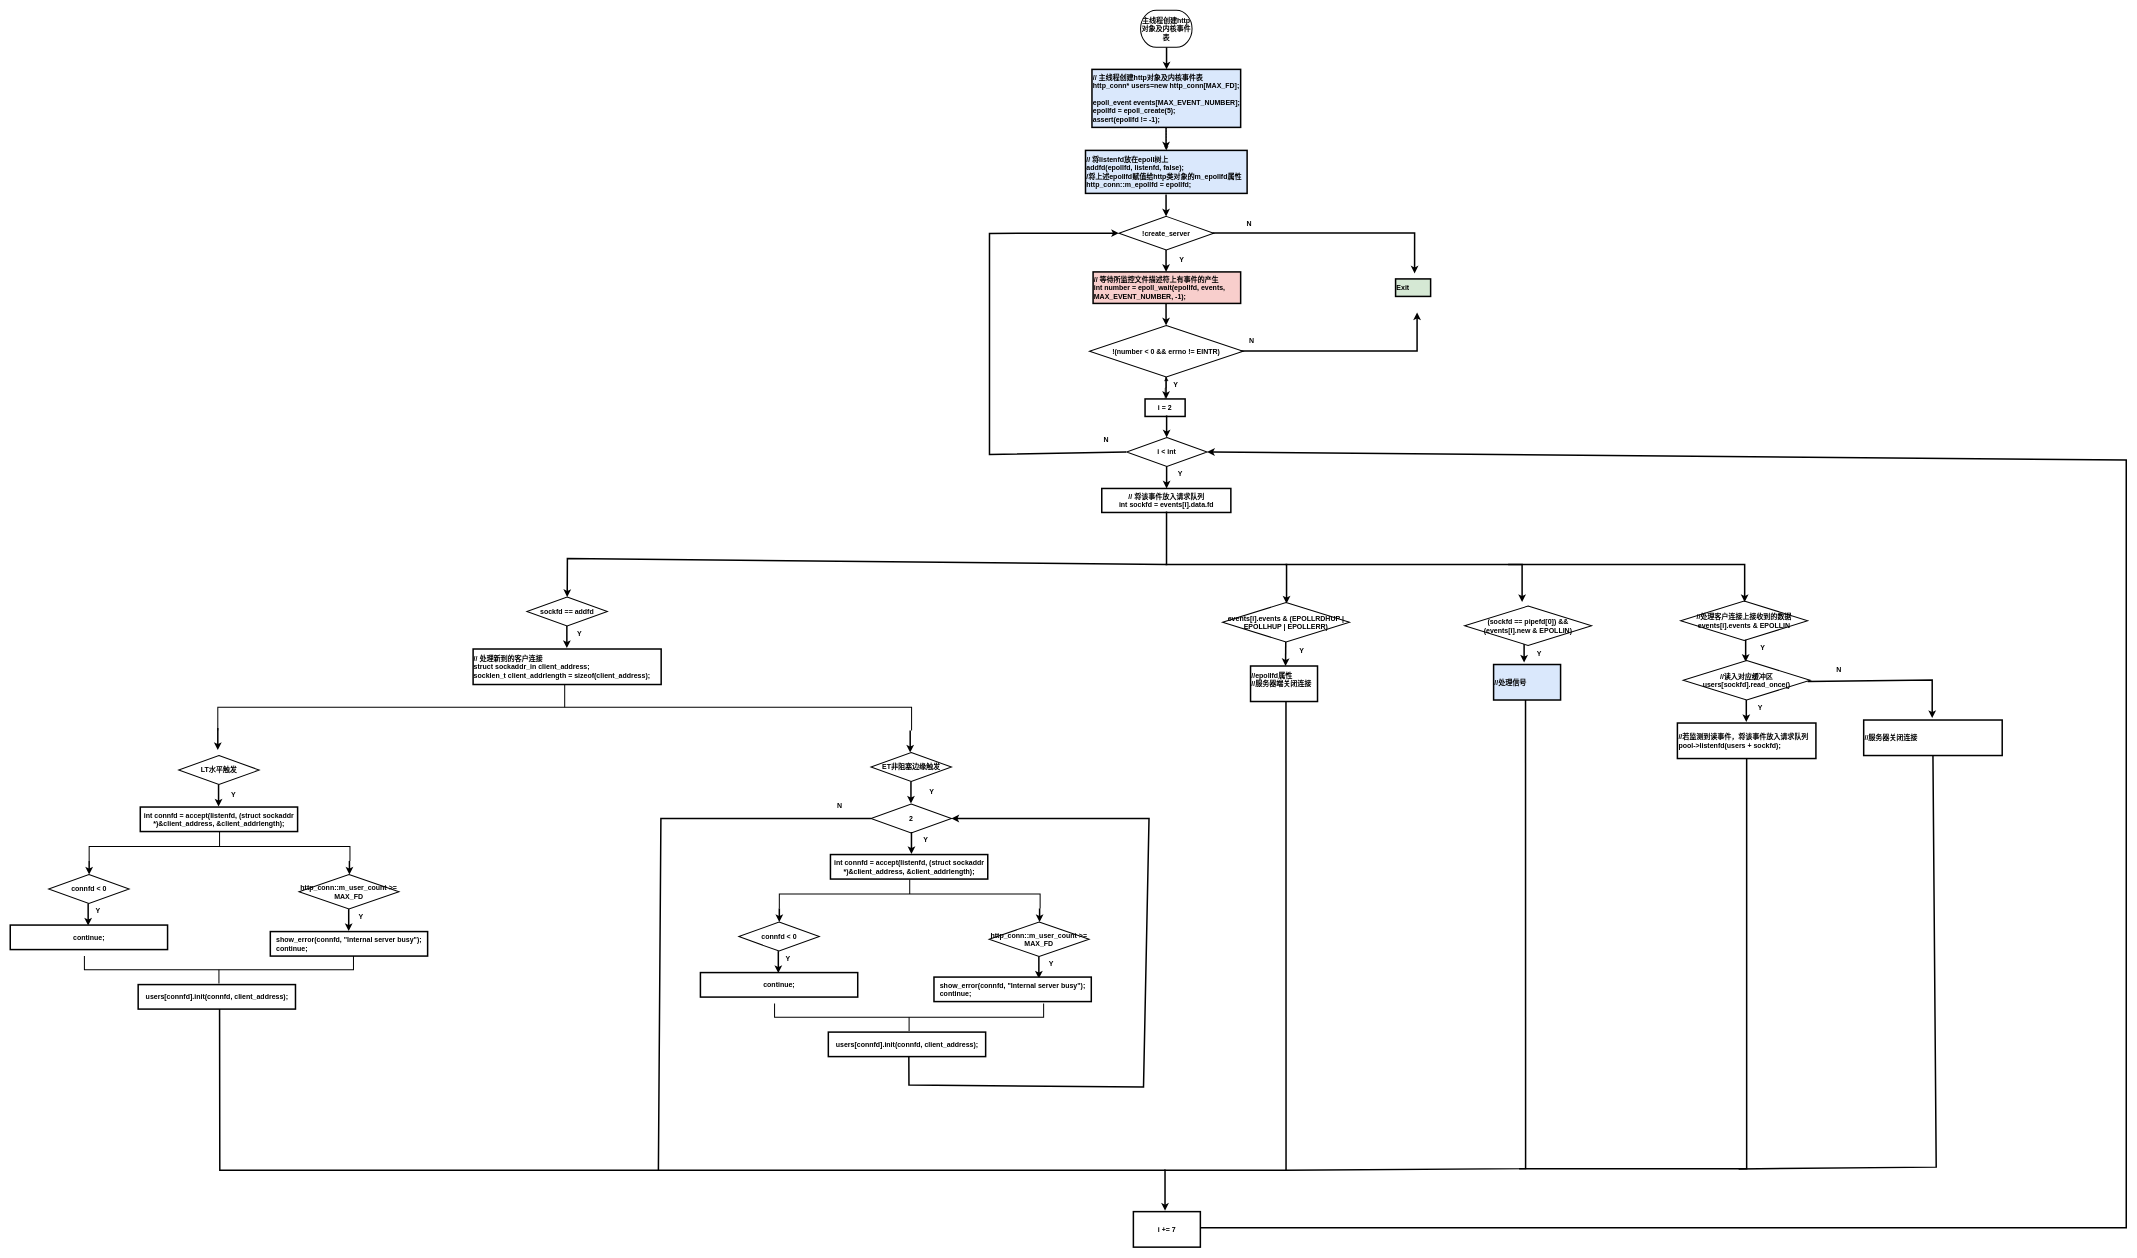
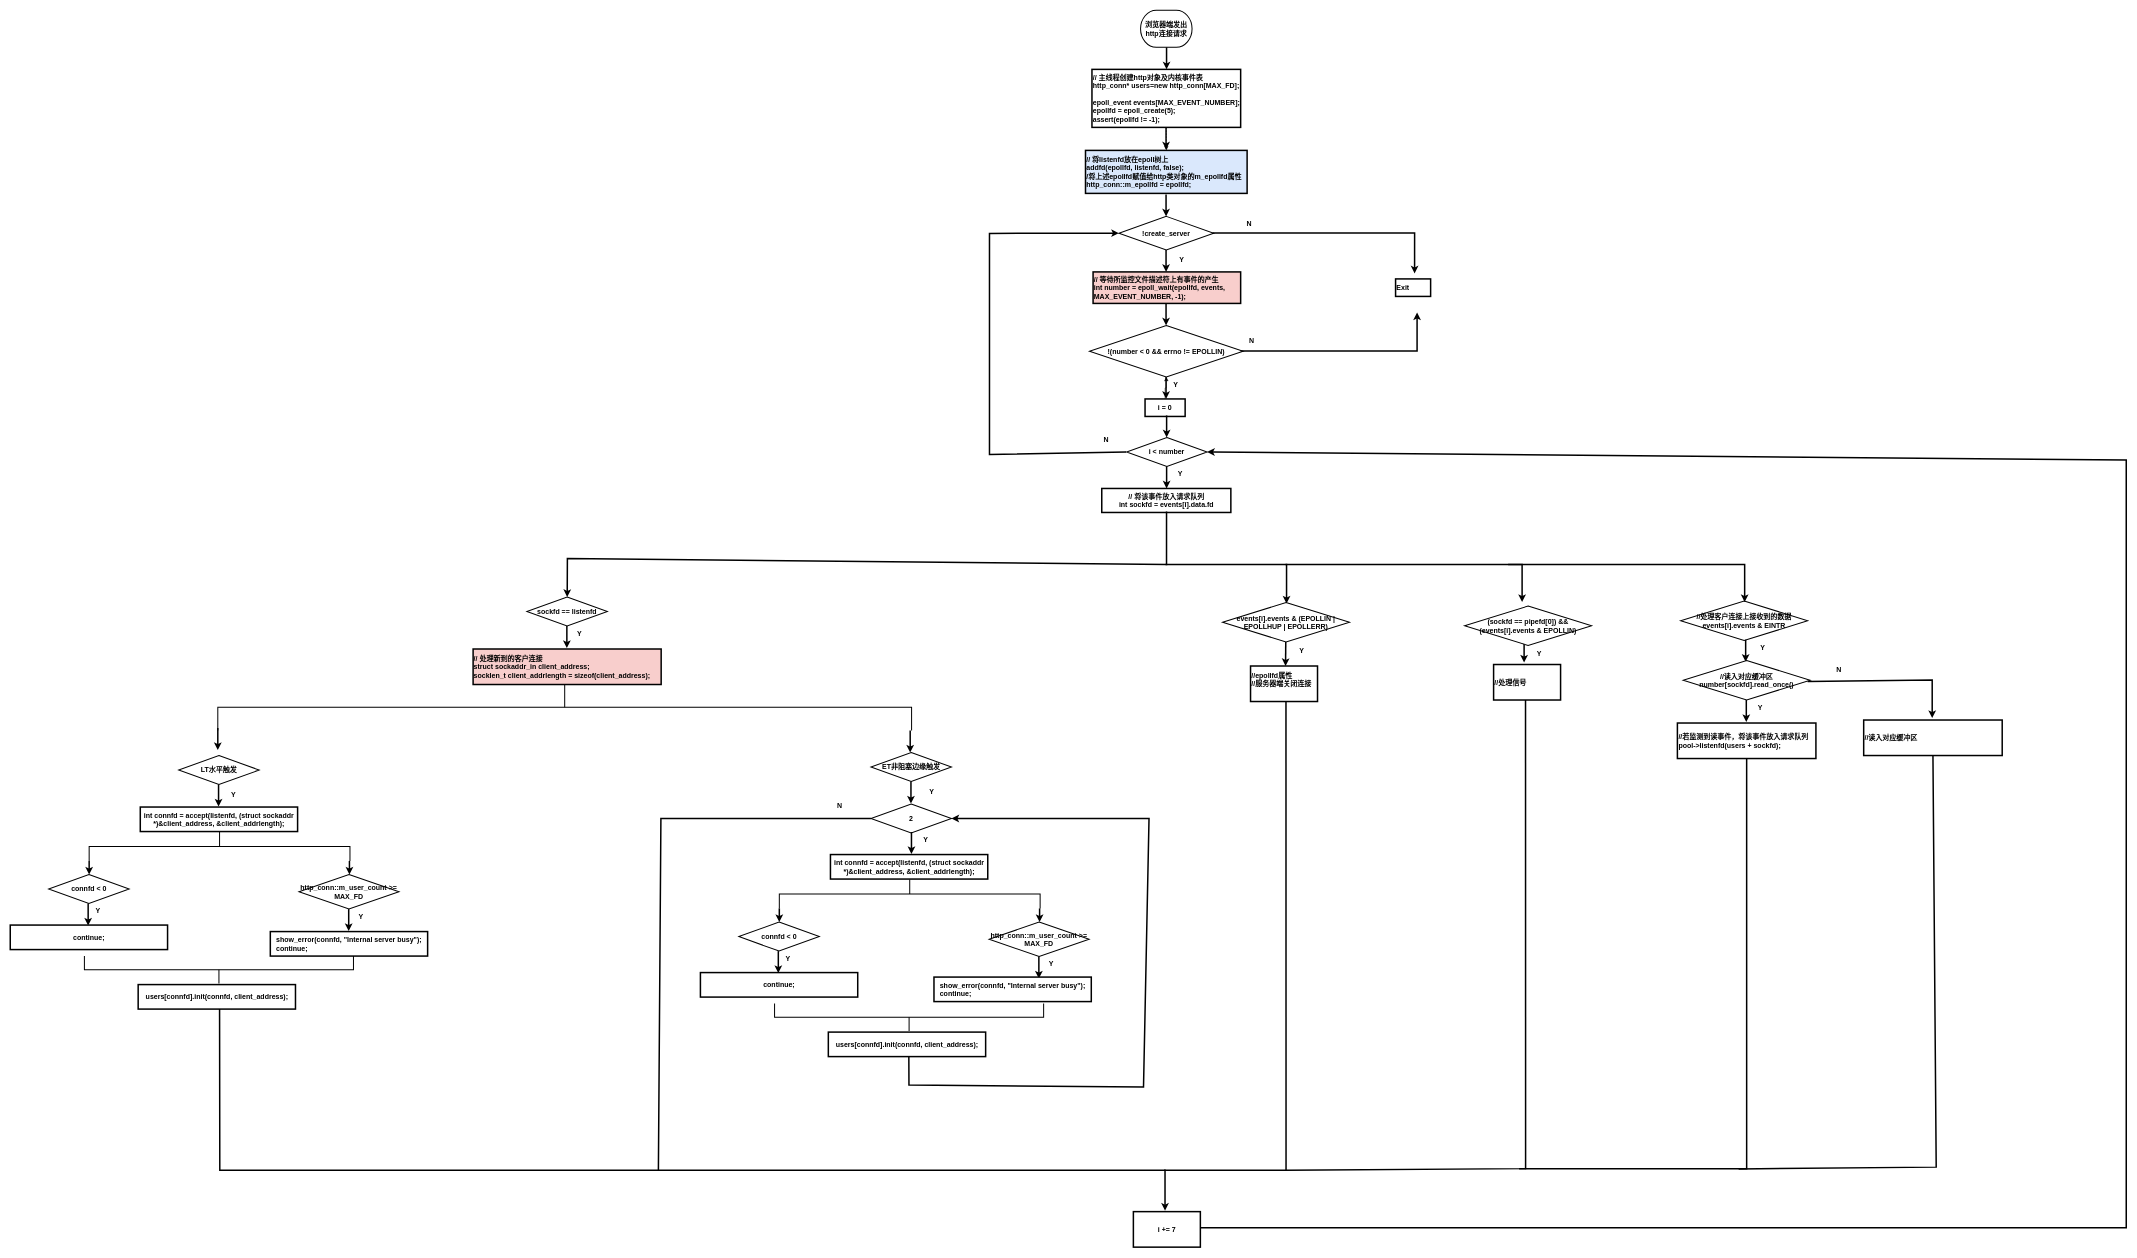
node "主线程创建http对象及内核事件表": label "主线程创建http对象及内核事件表" -> "浏览器端发出http连接请求"
node "// 主线程创建http对象及内核事件表 http_conn* users=new http_conn[MAX_FD]; epoll_event events[MAX_EVENT_NUMBER]; epollfd = epoll_create(5); assert(epollfd != -1);": fillcolor #dae8fc -> #ffffff
node "Exit": fillcolor #d5e8d4 -> #ffffff
node "!(number < 0 && errno != EINTR)": label "!(number < 0 && errno != EINTR)" -> "!(number < 0 && errno != EPOLLIN)"
node "i = 2": label "i = 2" -> "i = 0"
node "i < int": label "i < int" -> "i < number"
node "sockfd == addfd": label "sockfd == addfd" -> "sockfd == listenfd"
node "//处理客户连接上接收到的数据 events[i].events & EPOLLIN": label "//处理客户连接上接收到的数据 events[i].events & EPOLLIN" -> "//处理客户连接上接收到的数据 events[i].events & EINTR"
node "events[i].events & (EPOLLRDHUP | EPOLLHUP | EPOLLERR)": label "events[i].events & (EPOLLRDHUP | EPOLLHUP | EPOLLERR)" -> "events[i].events & (EPOLLIN | EPOLLHUP | EPOLLERR)"
node "(sockfd == pipefd[0]) && (events[i].new & EPOLLIN)": label "(sockfd == pipefd[0]) && (events[i].new & EPOLLIN)" -> "(sockfd == pipefd[0]) && (events[i].events & EPOLLIN)"
node "// 处理新到的客户连接 struct sockaddr_in client_address; socklen_t client_addrlength = sizeof(client_address);": fillcolor #ffffff -> #f8cecc
node "//读入对应缓冲区 users[sockfd].read_once()": label "//读入对应缓冲区 users[sockfd].read_once()" -> "//读入对应缓冲区 number[sockfd].read_once()"
node "//处理信号": fillcolor #dae8fc -> #ffffff
node "//服务器关闭连接": label "//服务器关闭连接" -> "//读入对应缓冲区"
